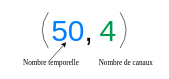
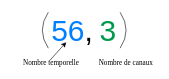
node "50,": label "50," -> "56,"
node "4": label "4" -> "3"
